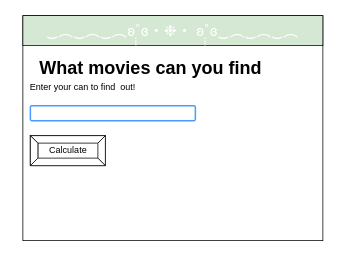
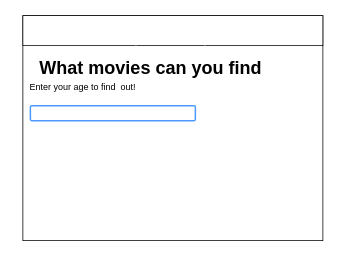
node "‿︵‿︵‿︵ʚ˚̣̣̣͙ɞ・❉・ ʚ˚̣̣̣͙ɞ‿︵‿︵‿︵": fillcolor #d5e8d4 -> #ffffff
node "Enter your can to find out!": label "Enter your can to find out!" -> "Enter your age to find out!"
node "Calculate": removed
